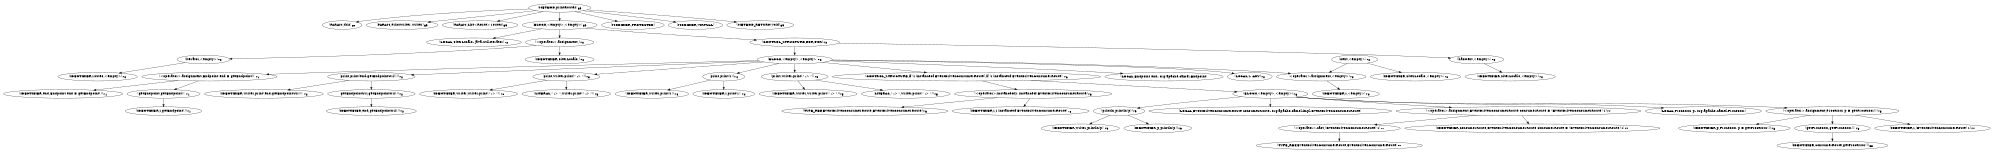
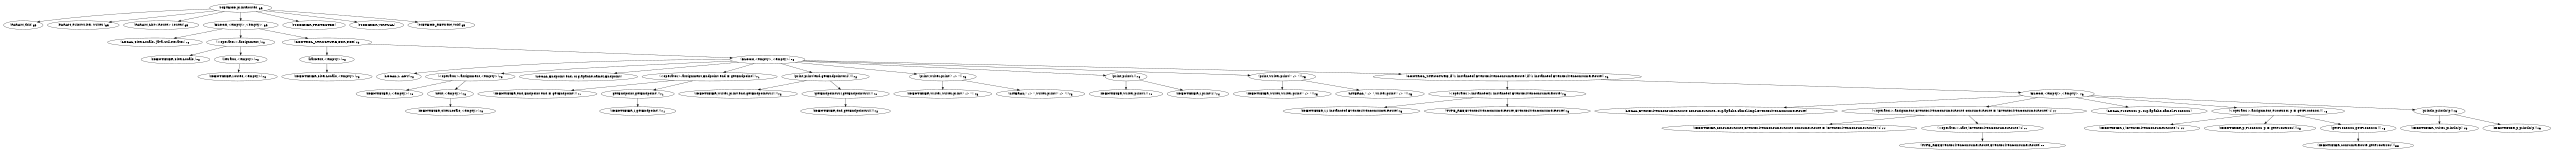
edge "(next,<empty>)" -> "(<operator>.assignment,<empty>)": reversed
